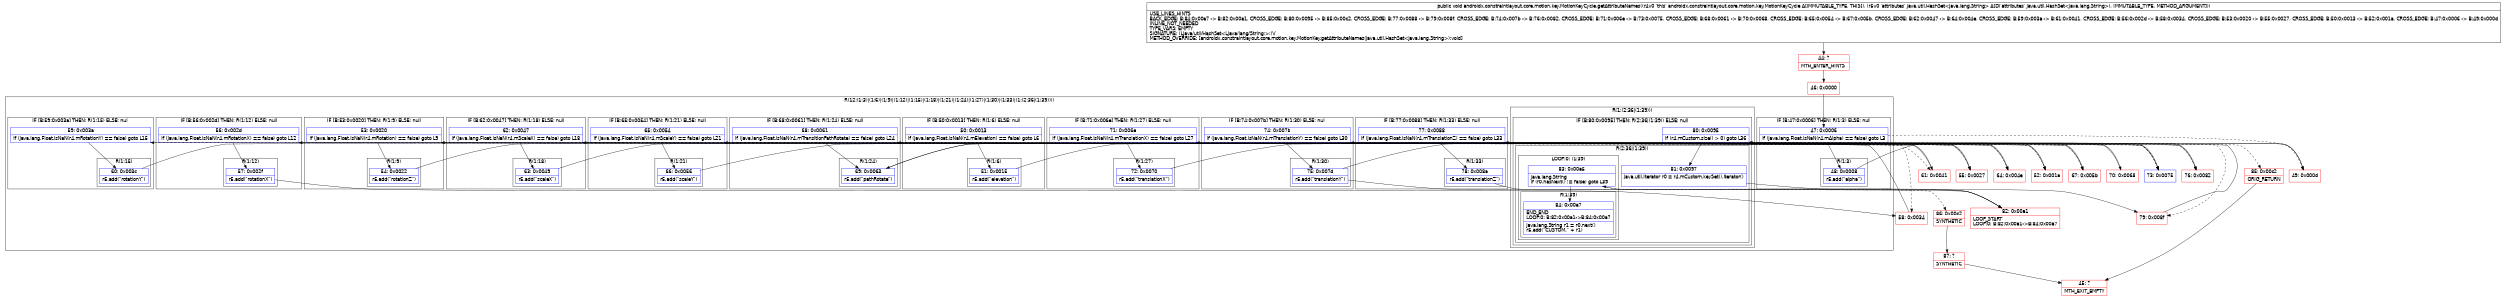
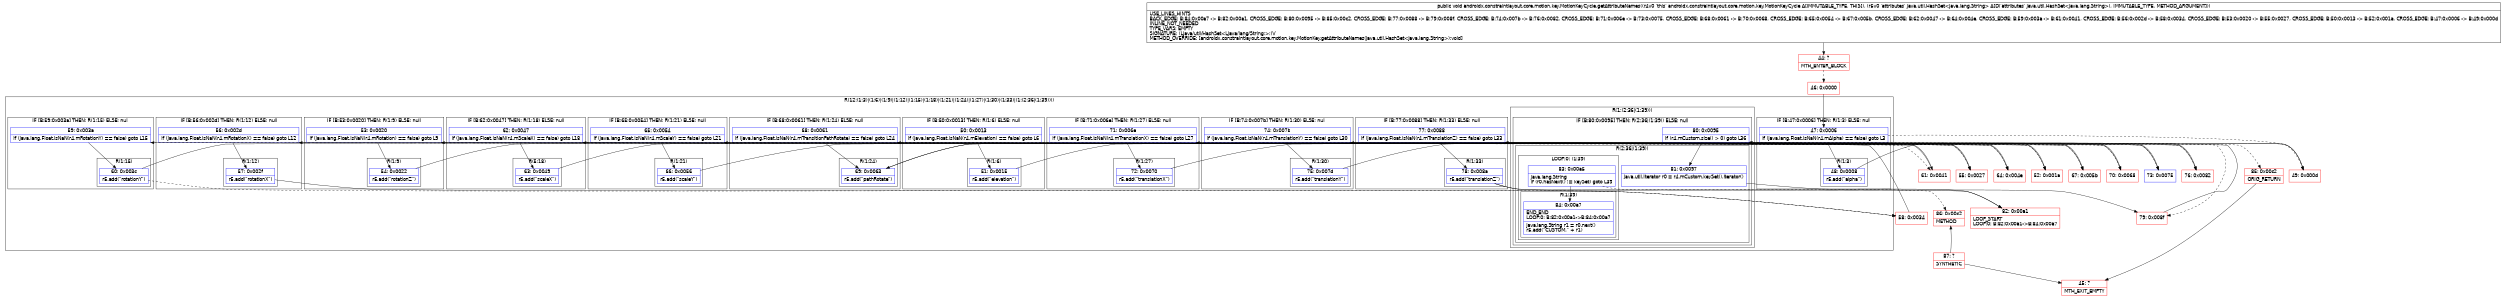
node "44: ?": text "MTH_ENTER_HINTS" -> "MTH_ENTER_BLOCK"
edge "44: ?" -> "46: 0x0000": style solid -> dashed
edge "56: 0x002d" -> "58: 0x0034": now "60: 0x003c" -> "58: 0x0034"
edge "68: 0x0061" -> "73: 0x0075": now "68: 0x0061" -> "70: 0x0068"
cluster "R(1:18)": label "R(1:18)" -> "R(5:18)"
node "83: 0x00a5": text "if (r0.hasNext() != false) goto L39" -> "if (r0.hasNext() != keySet) goto L39"
edge "75: 0x007d" -> "79: 0x008f": now "78: 0x008a" -> "79: 0x008f"
edge "82: 0x00a1" -> "83: 0x00a5": removed
node "86: 0x00c2": text "SYNTHETIC" -> "METHOD"
edge "86: 0x00c2" -> "87: ?": reversed
